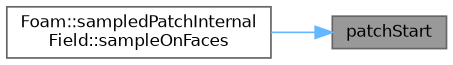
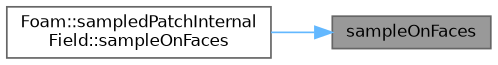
node "patchStart": label "patchStart" -> "sampleOnFaces"
